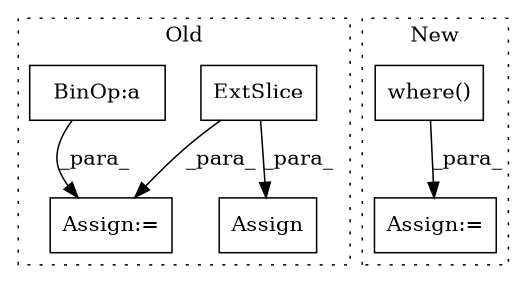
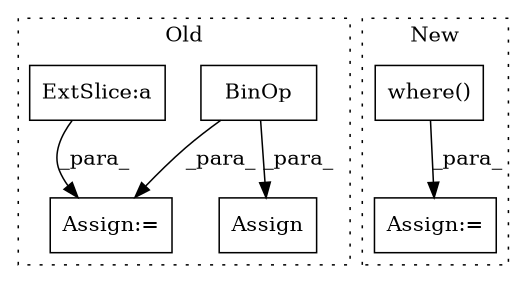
node "BinOp:a": label "BinOp:a" -> "ExtSlice:a"
node "ExtSlice": label "ExtSlice" -> "BinOp"
